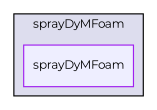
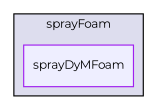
cluster "sprayDyMFoam": label "sprayDyMFoam" -> "sprayFoam"
